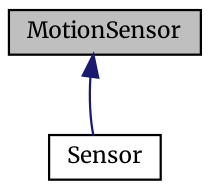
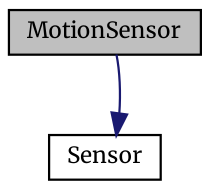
edge "Sensor" -> "MotionSensor": reversed
